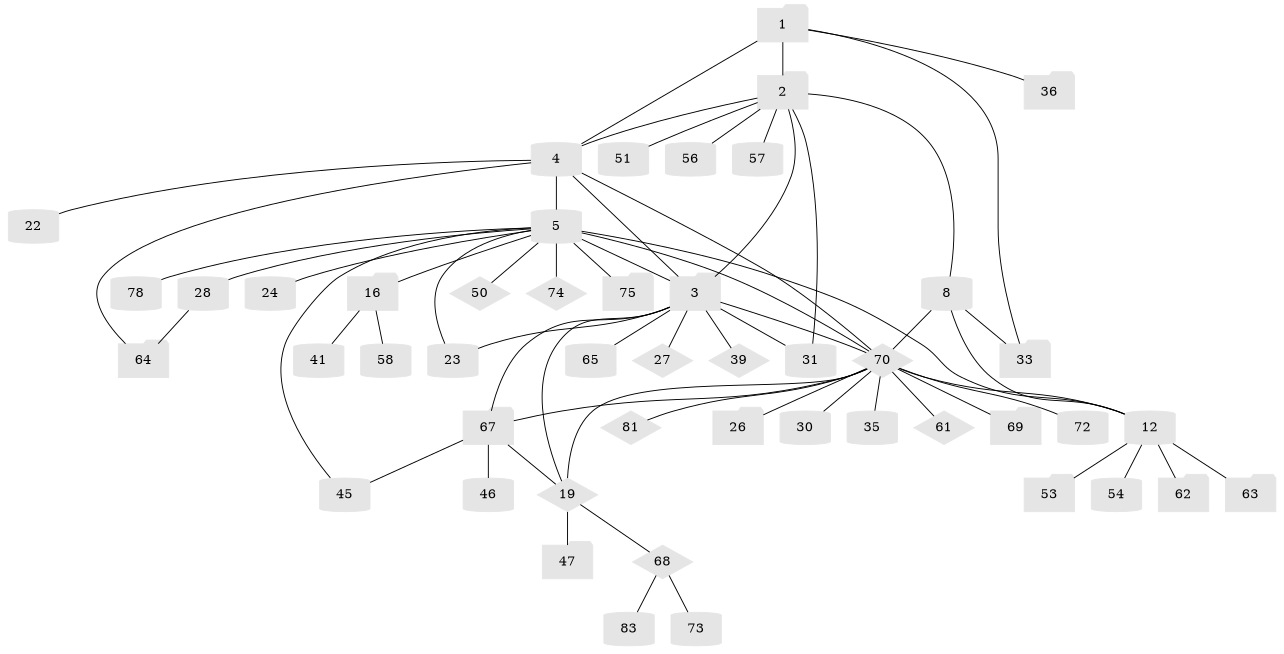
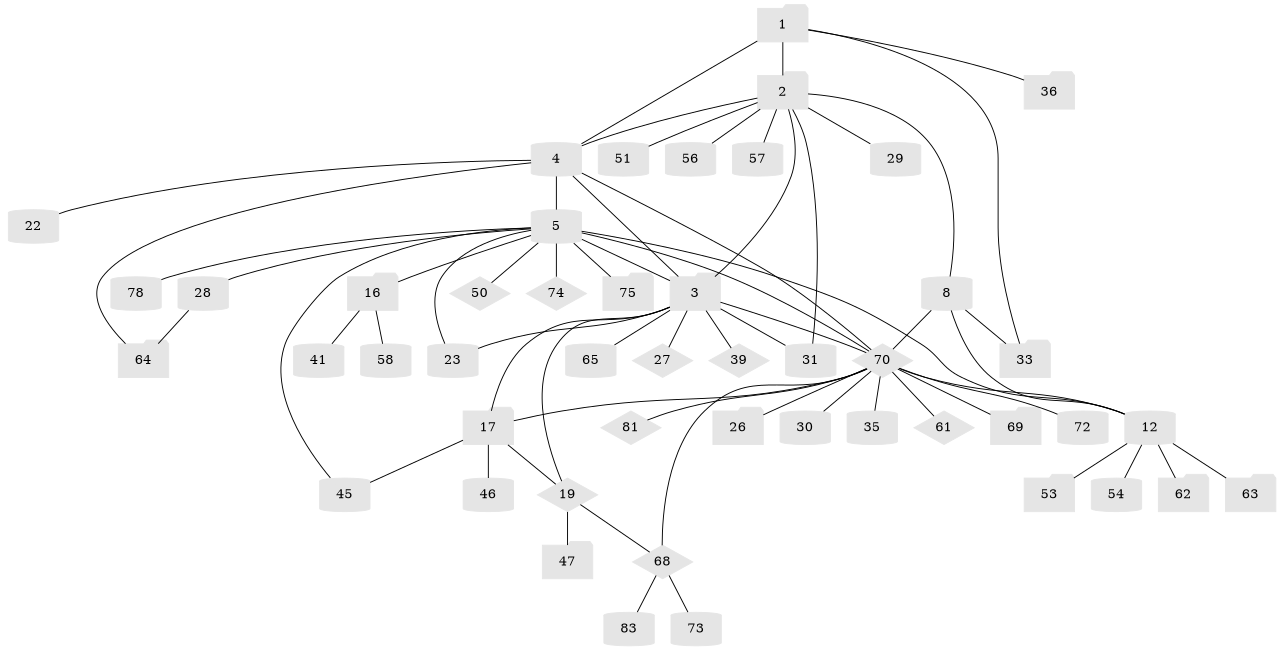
node "29": added
node "24": removed
edge "70" -- "19": now "70" -- "68"
node "67": label "67" -> "17"
